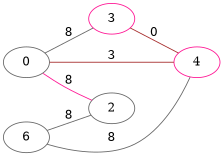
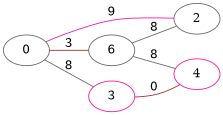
edge "0" -- "4": now "0" -- "6"
edge "0" -- "2": label "8" -> "9"
